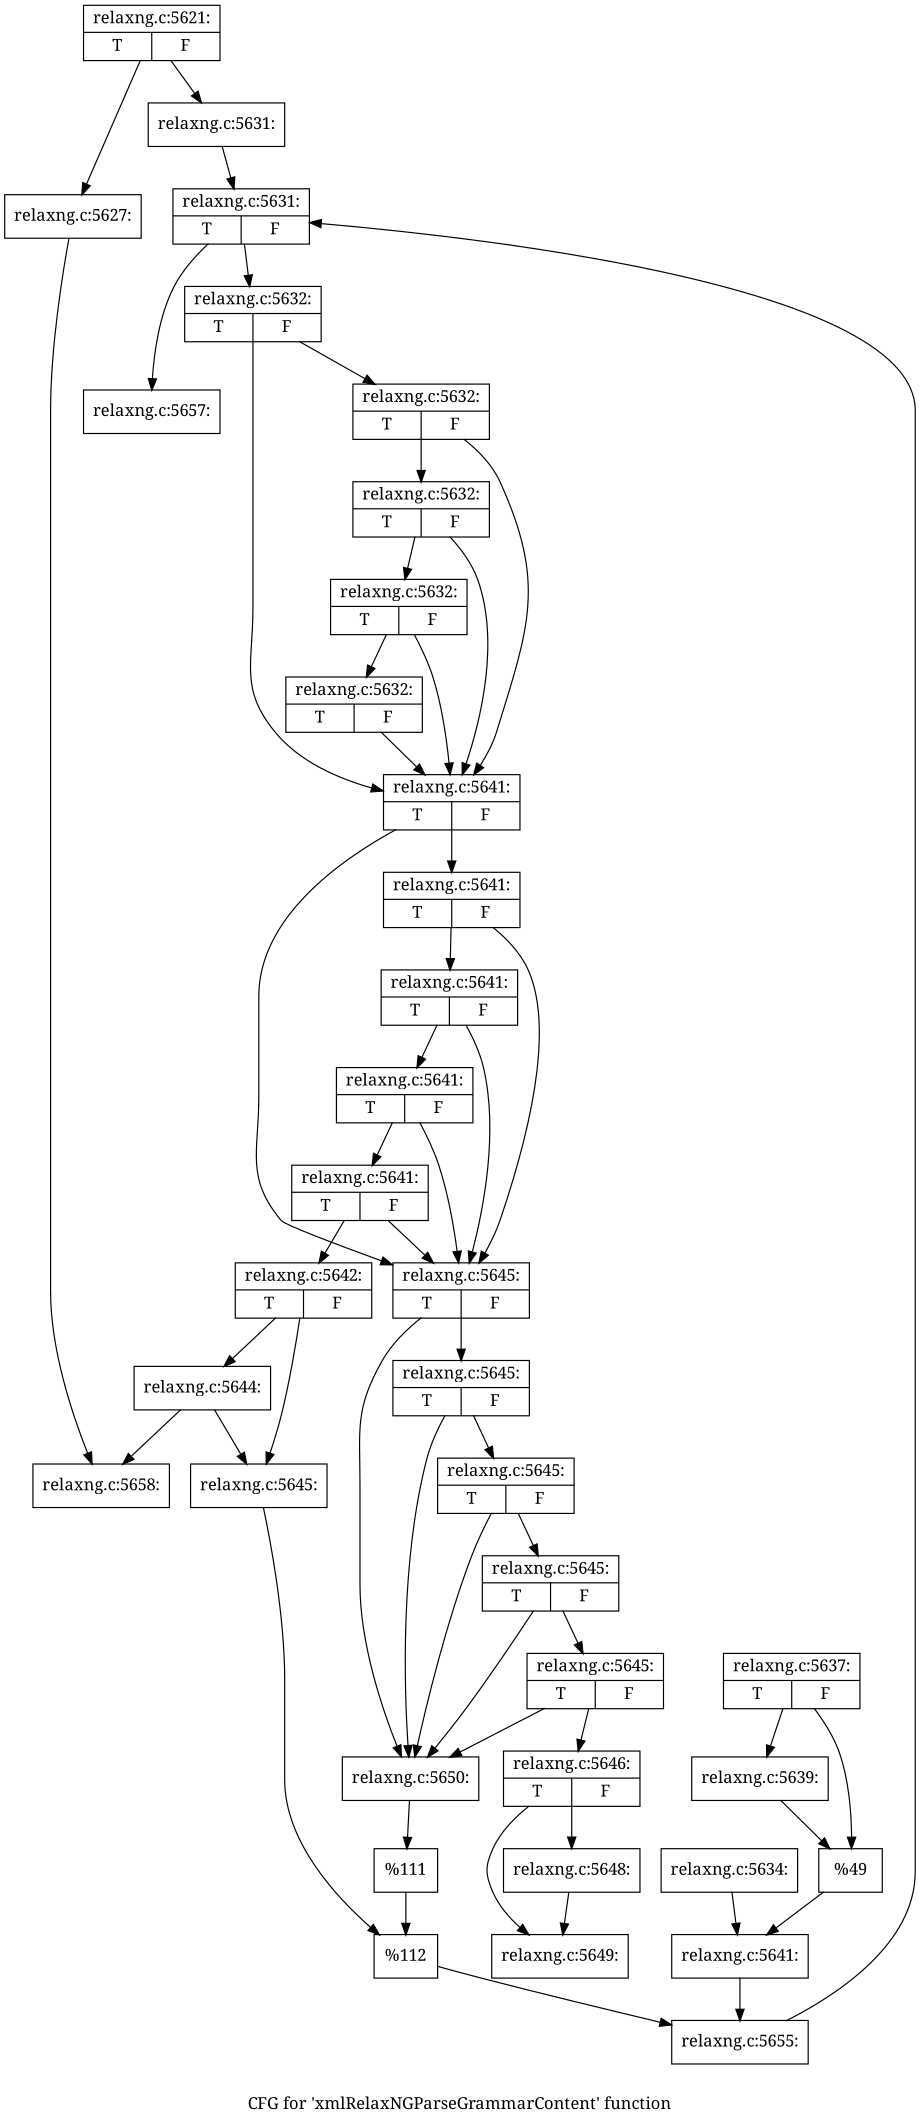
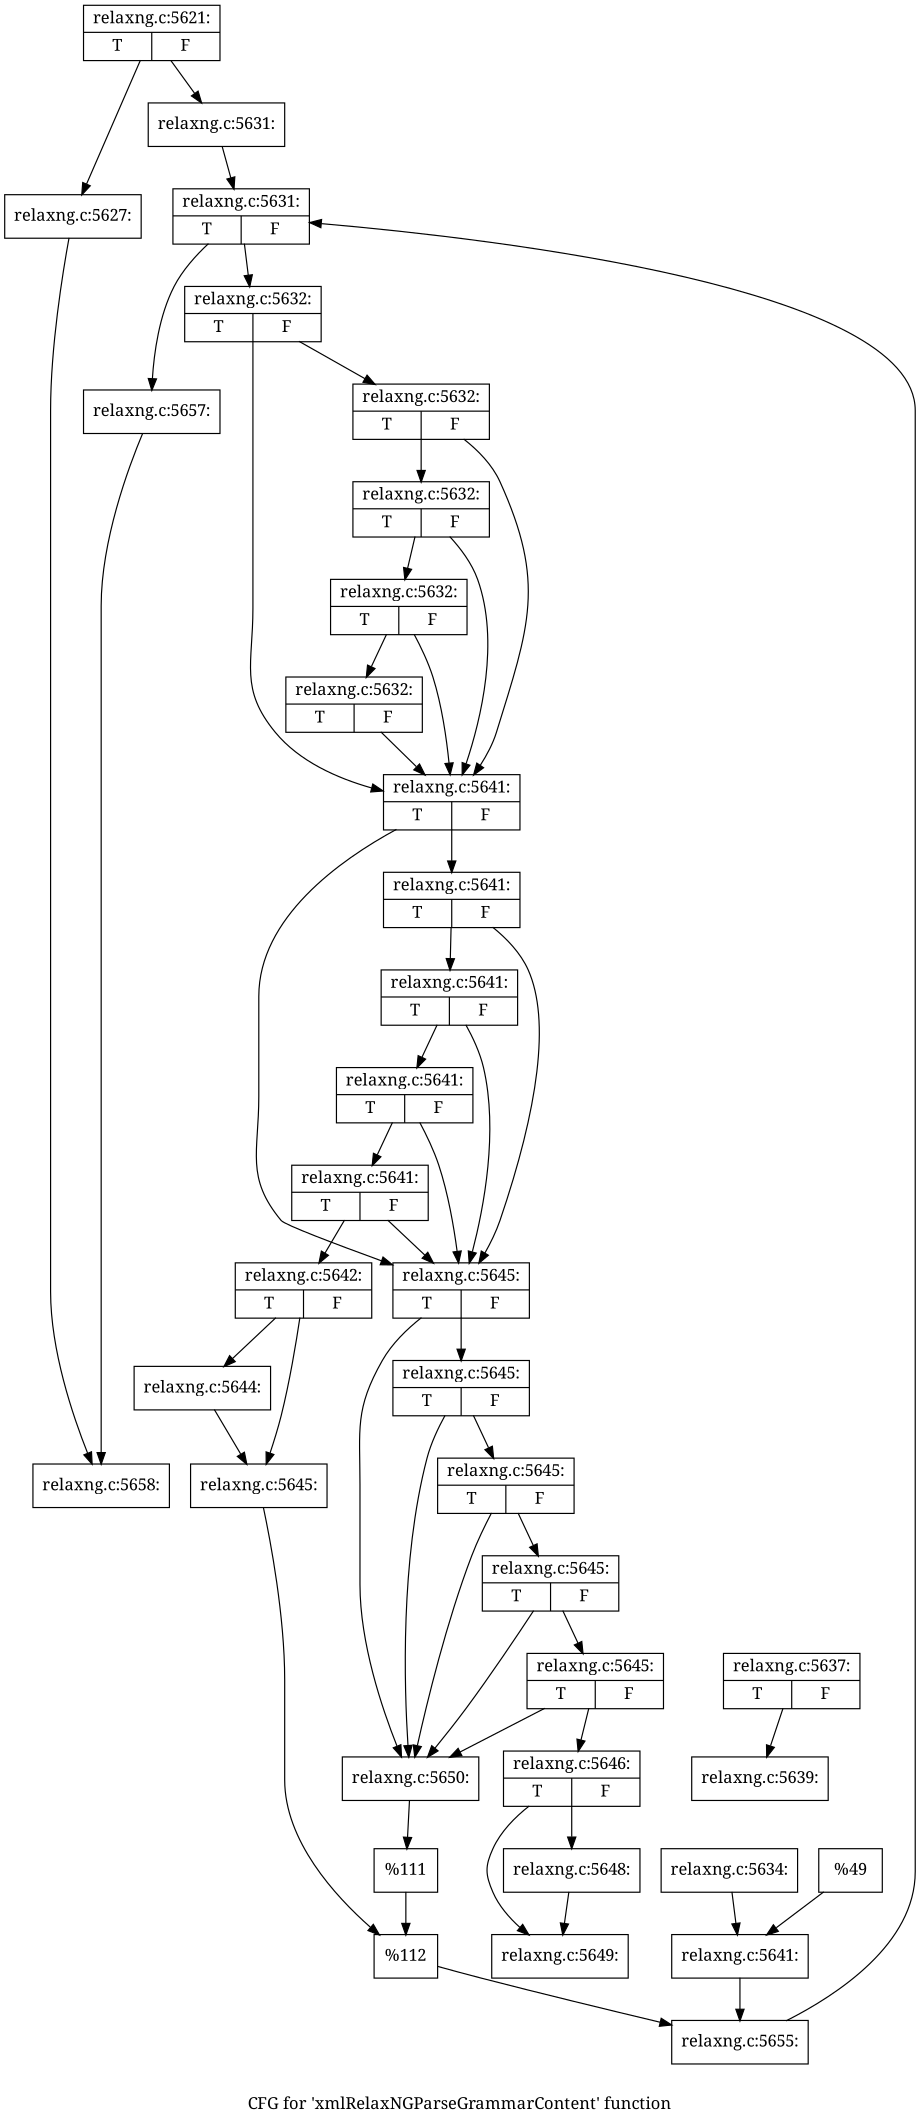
edge "relaxng.c:5644:" -> "relaxng.c:5658:": now "relaxng.c:5657:" -> "relaxng.c:5658:"
edge "relaxng.c:5637:" -> "%49": removed
edge "relaxng.c:5639:" -> "%49": removed
